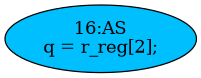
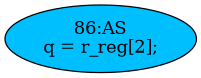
node "16:AS q = r_reg[2];": label "16:AS q = r_reg[2];" -> "86:AS q = r_reg[2];"
